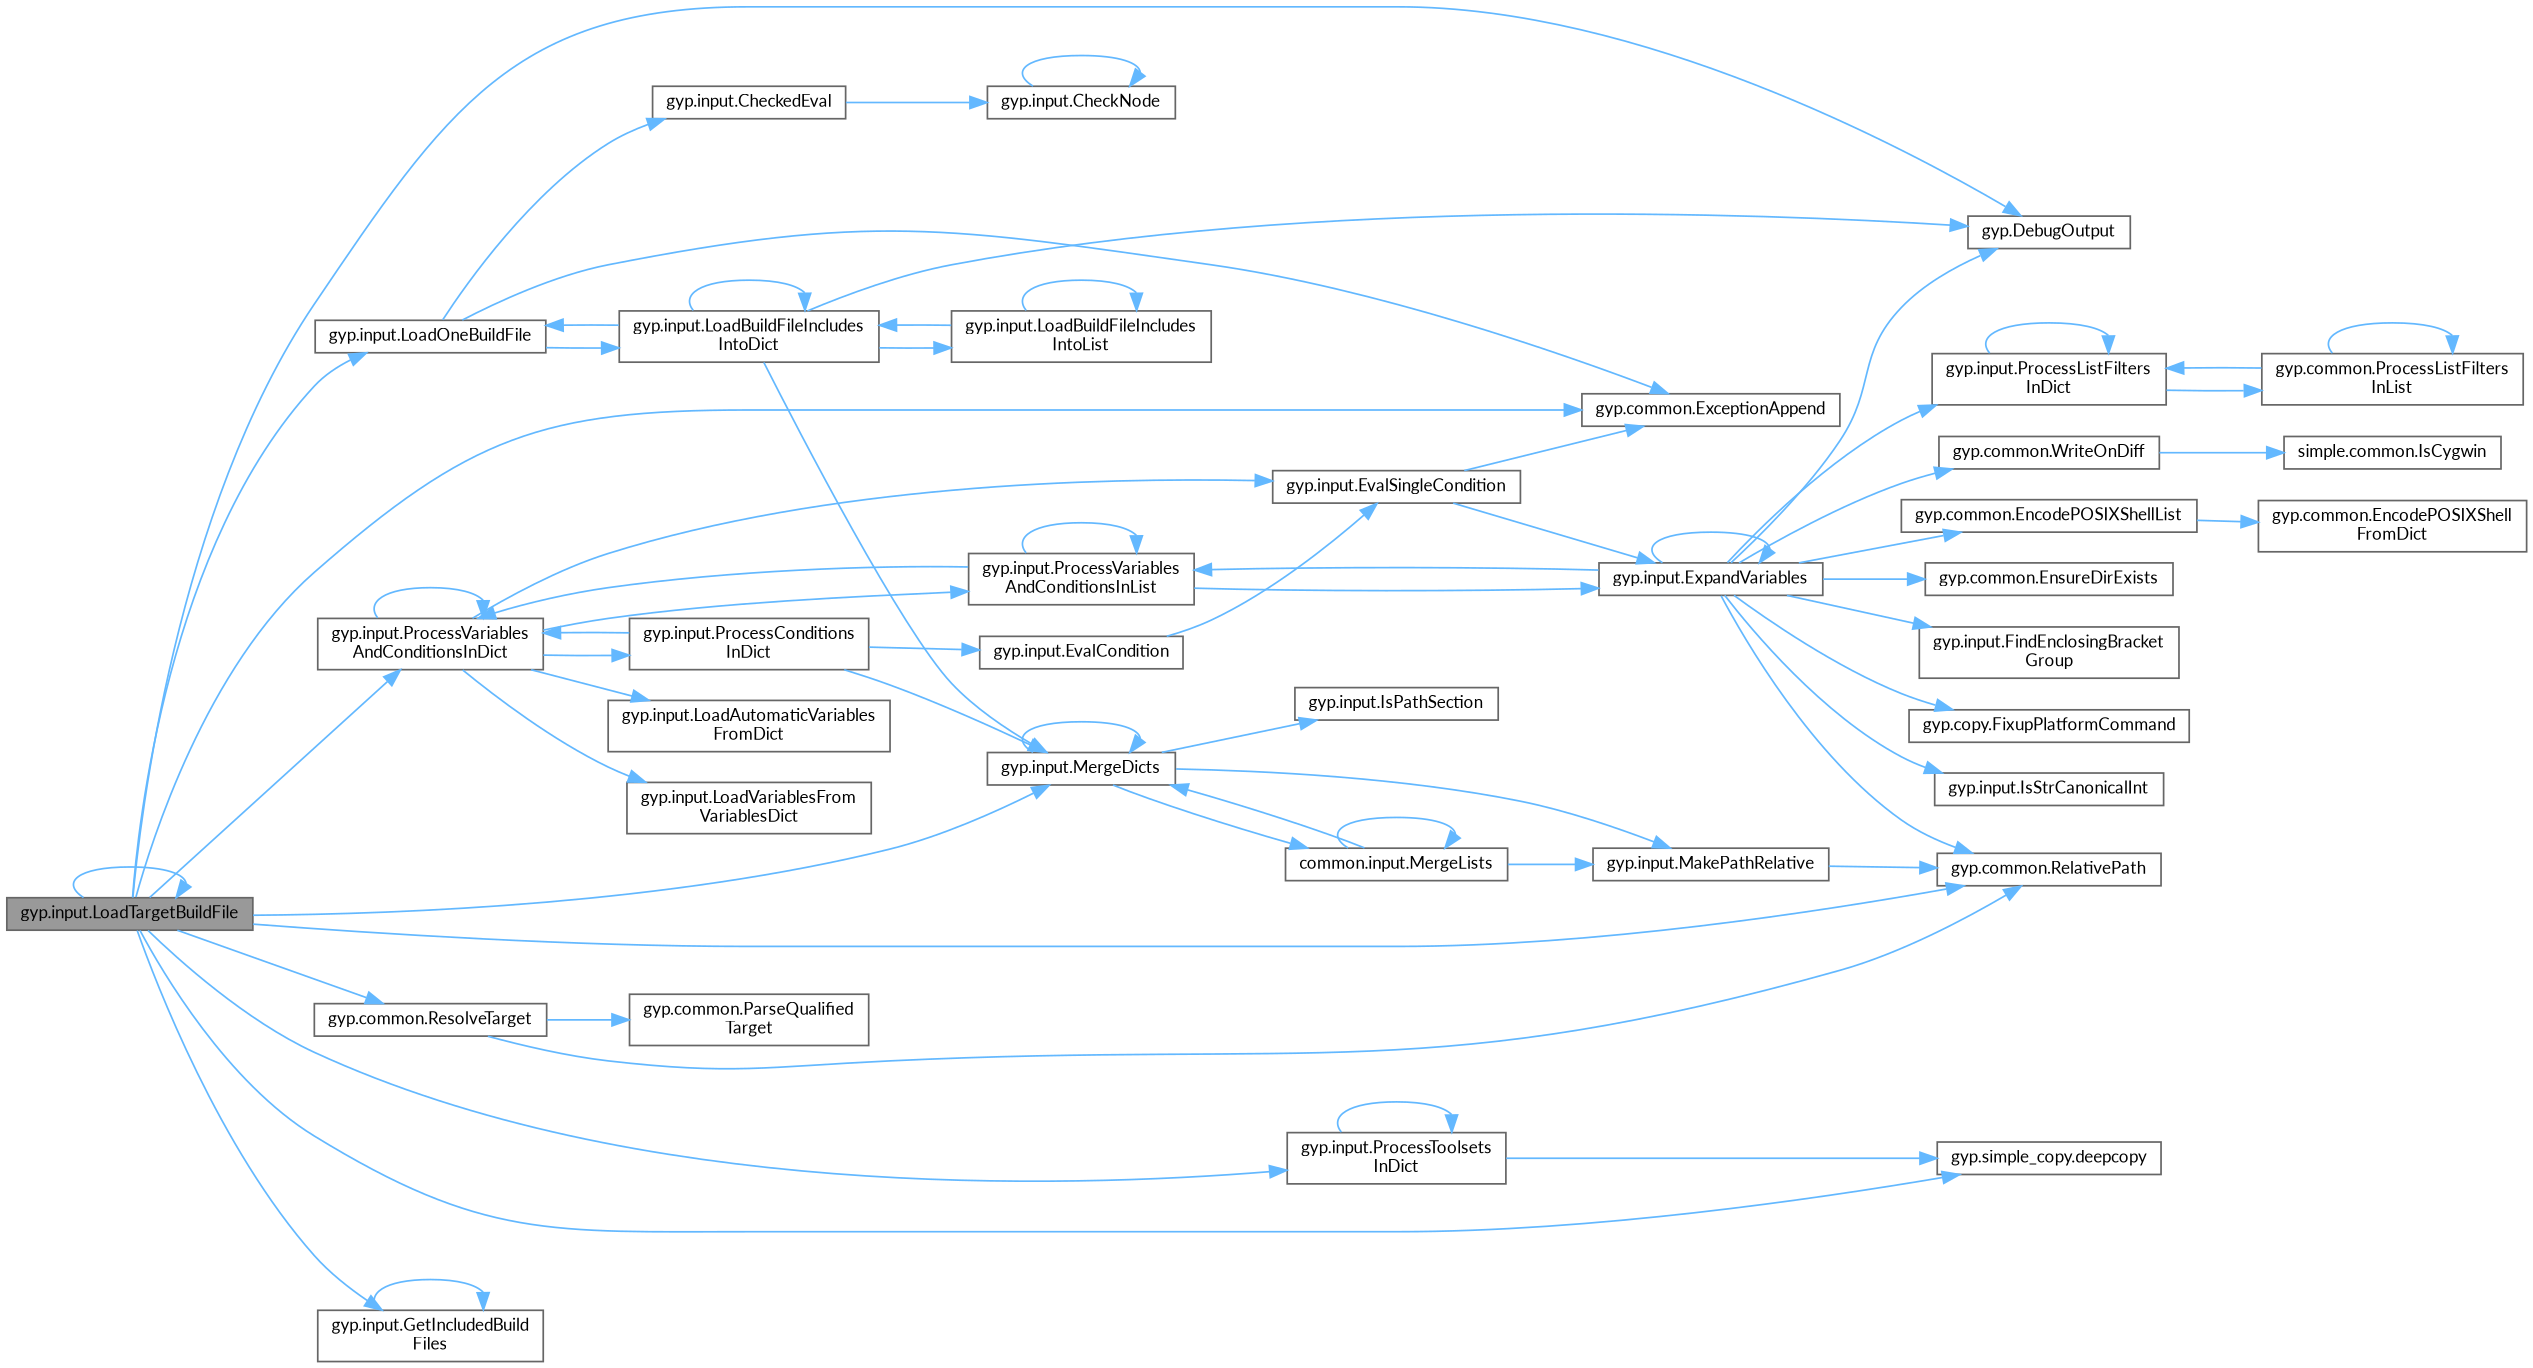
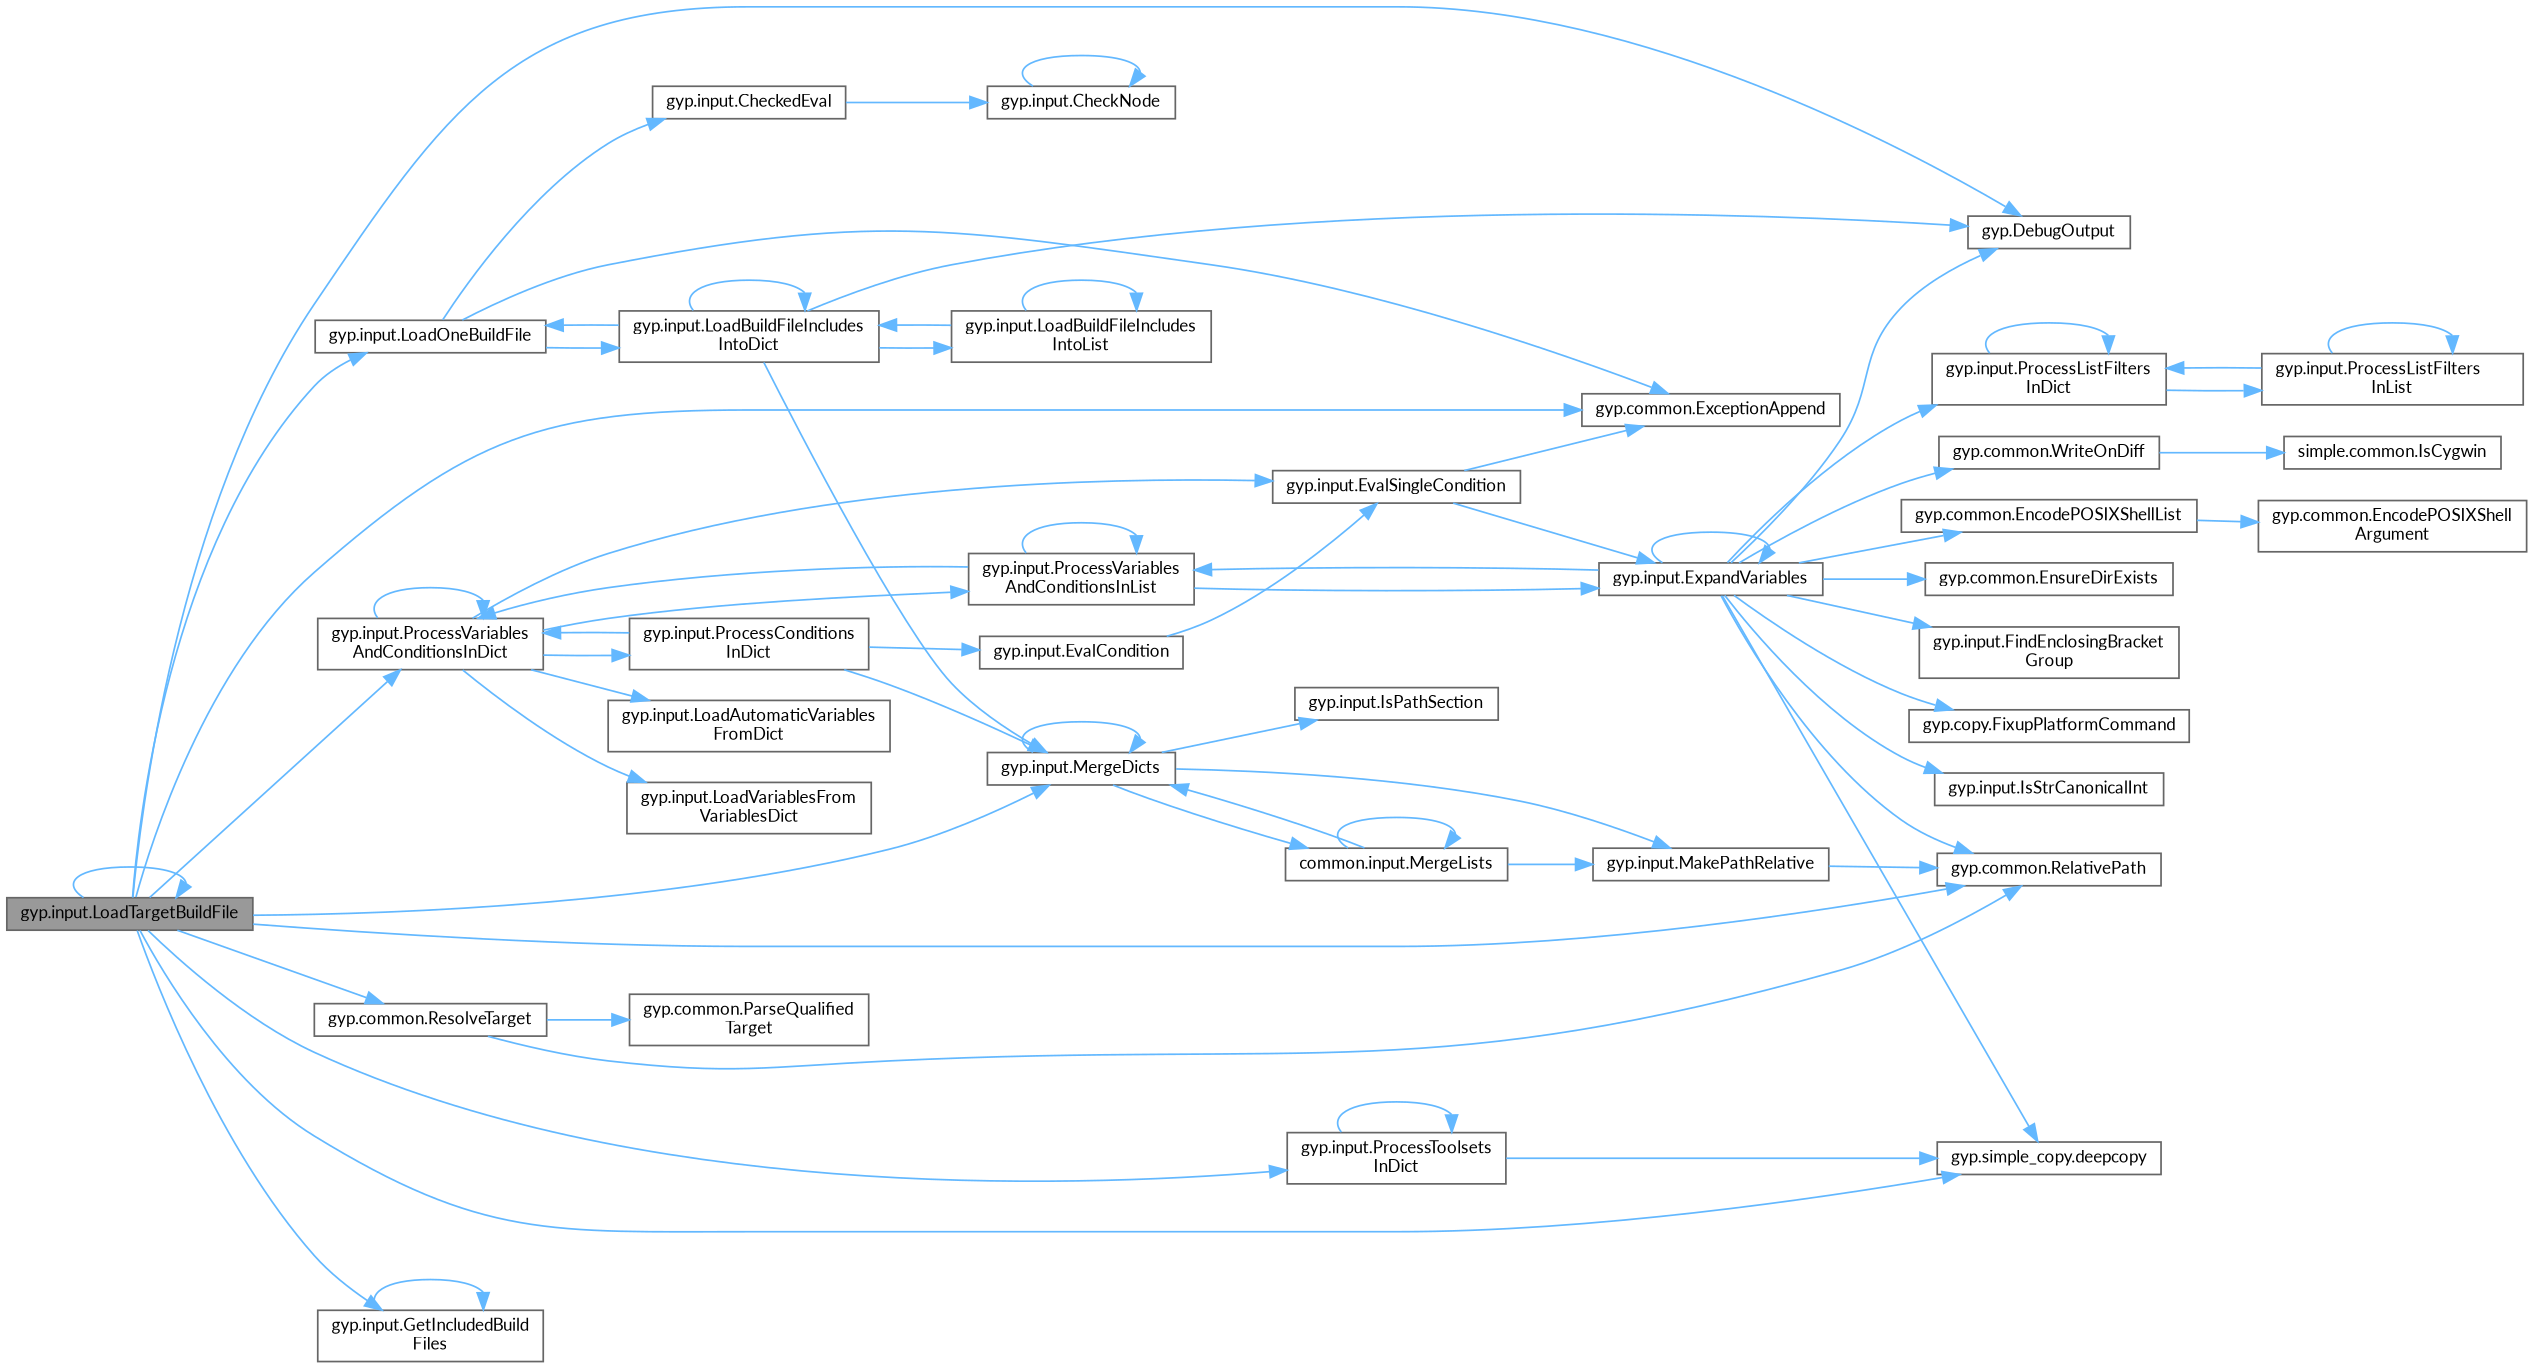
node "gyp.common.ProcessListFilters InList": label "gyp.common.ProcessListFilters InList" -> "gyp.input.ProcessListFilters InList"
node "gyp.common.EncodePOSIXShell FromDict": label "gyp.common.EncodePOSIXShell FromDict" -> "gyp.common.EncodePOSIXShell Argument"
edge "gyp.input.ExpandVariables" -> "gyp.simple_copy.deepcopy": added
